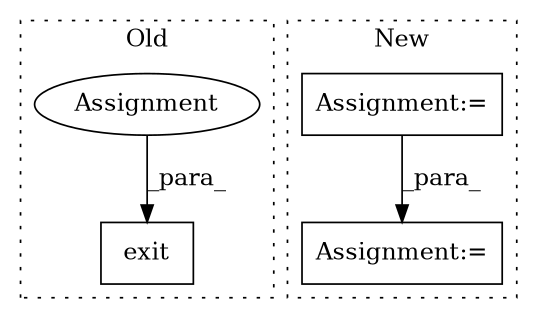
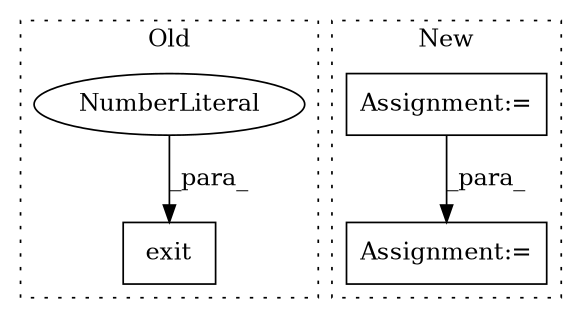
node "Assignment": label "Assignment" -> "NumberLiteral"
